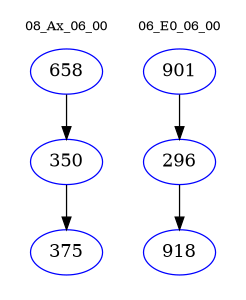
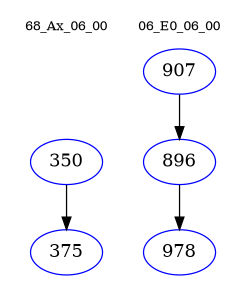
cluster "08_Ax_06_00": label "08_Ax_06_00" -> "68_Ax_06_00"
node "658": removed
node "901": label "901" -> "907"
node "296": label "296" -> "896"
node "918": label "918" -> "978"
